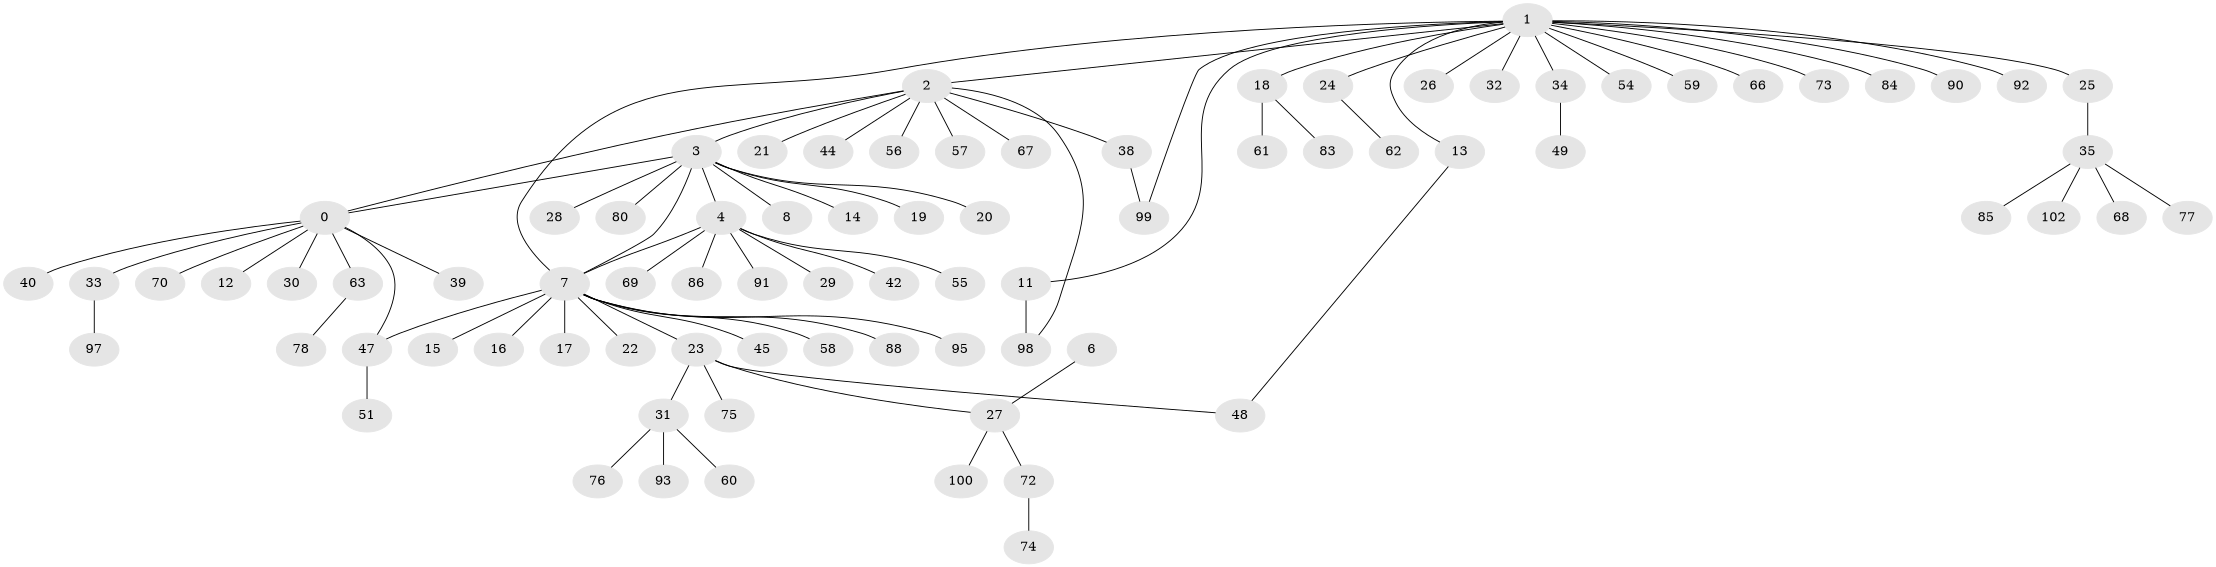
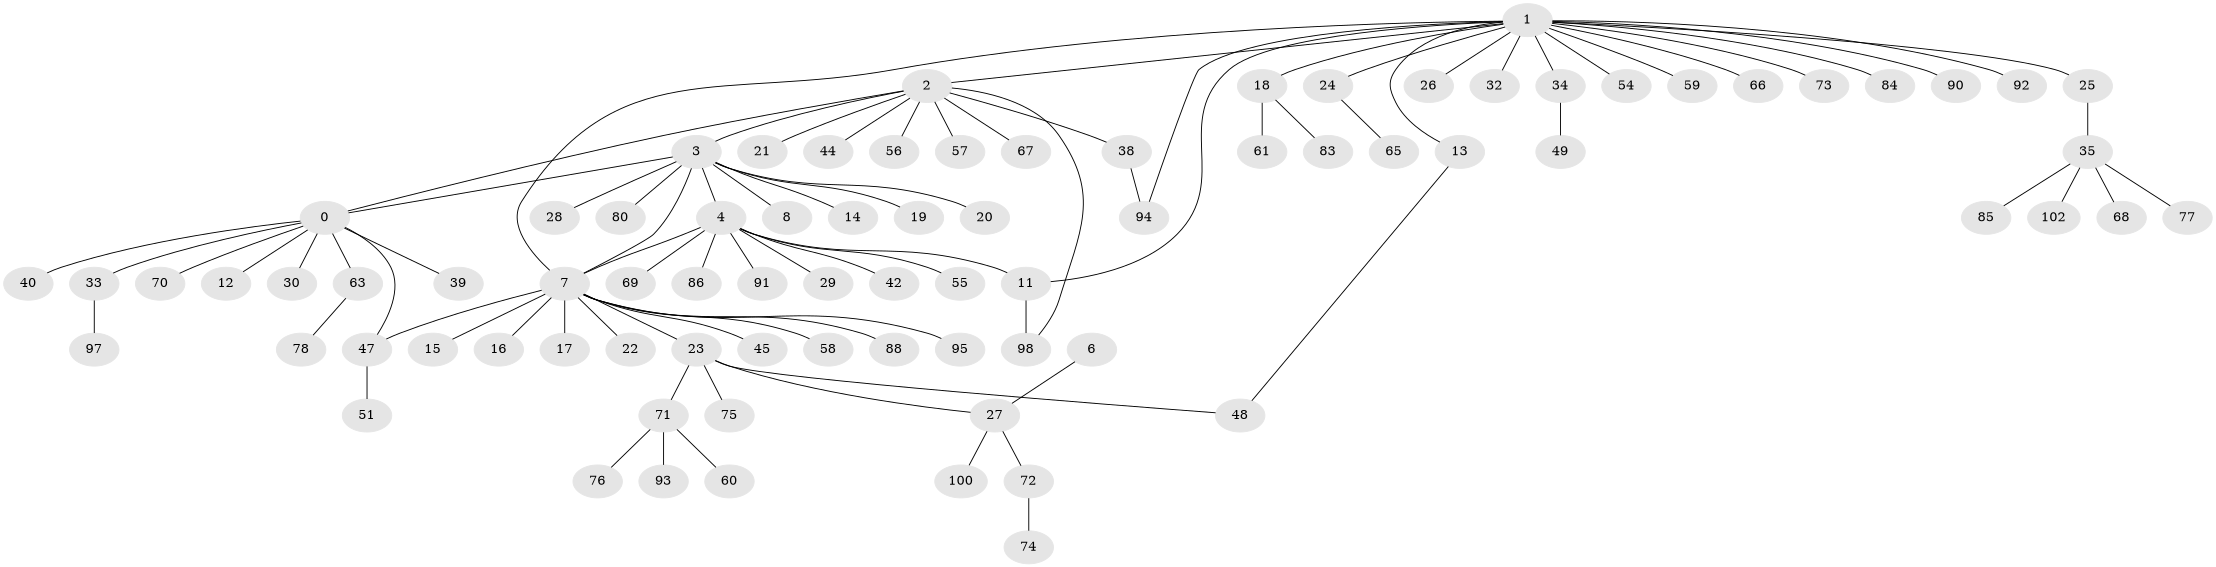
node "62": label "62" -> "65"
node "99": label "99" -> "94"
edge "4" -- "11": added
node "31": label "31" -> "71"
